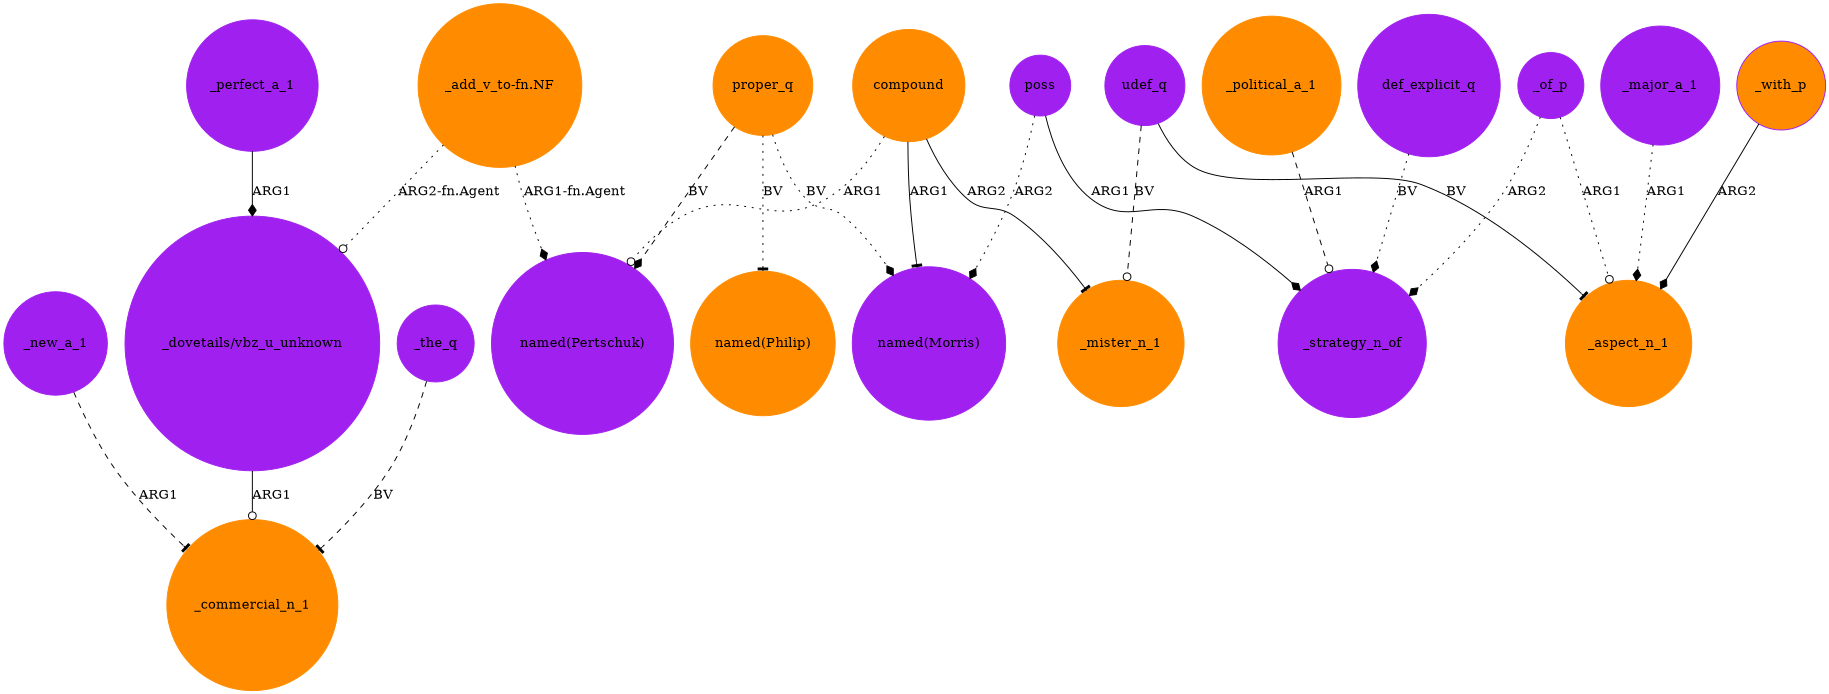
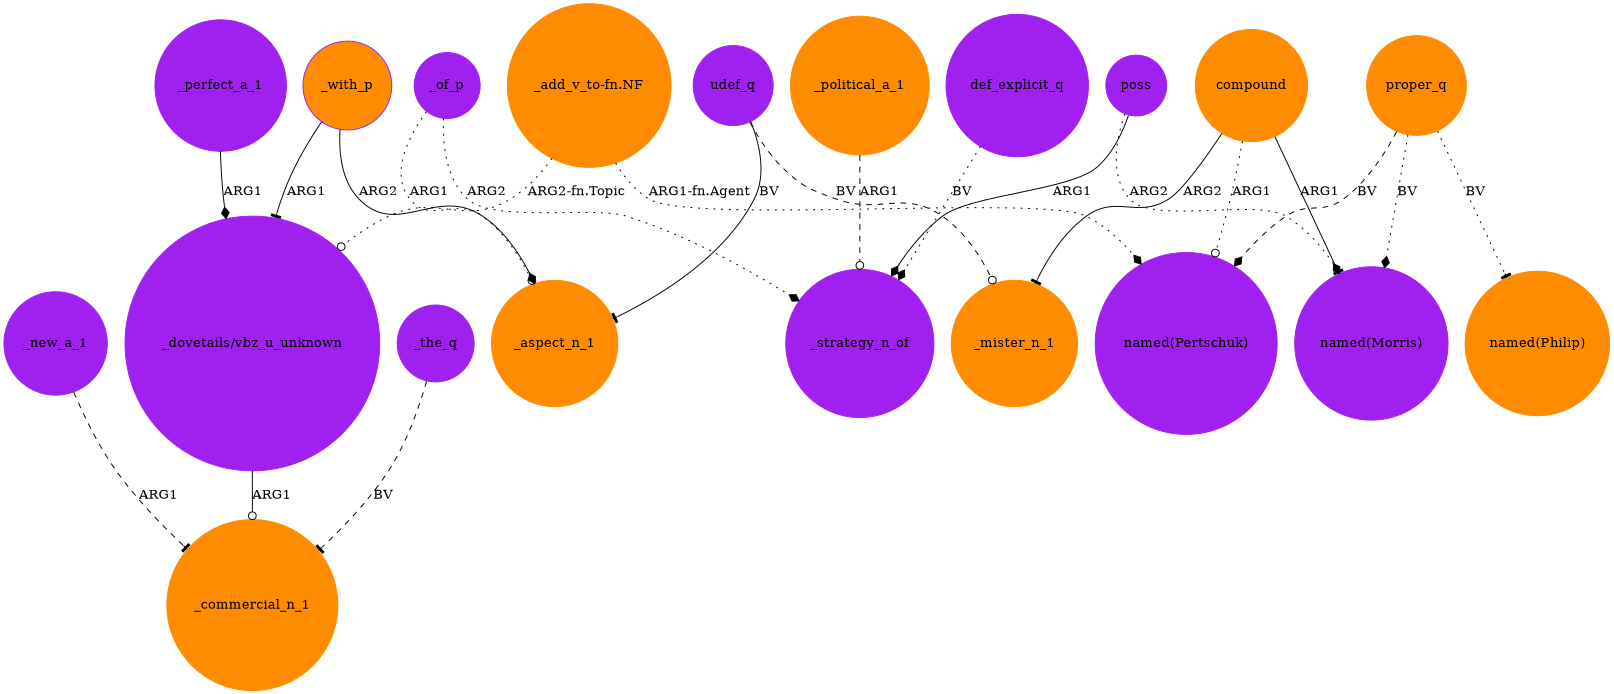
node "_major_a_1": removed
edge "_with_p" -> "_dovetails/vbz_u_unknown": added, label "ARG1"
edge "_add_v_to-fn.NF" -> "_dovetails/vbz_u_unknown": label "ARG2-fn.Agent" -> "ARG2-fn.Topic"
